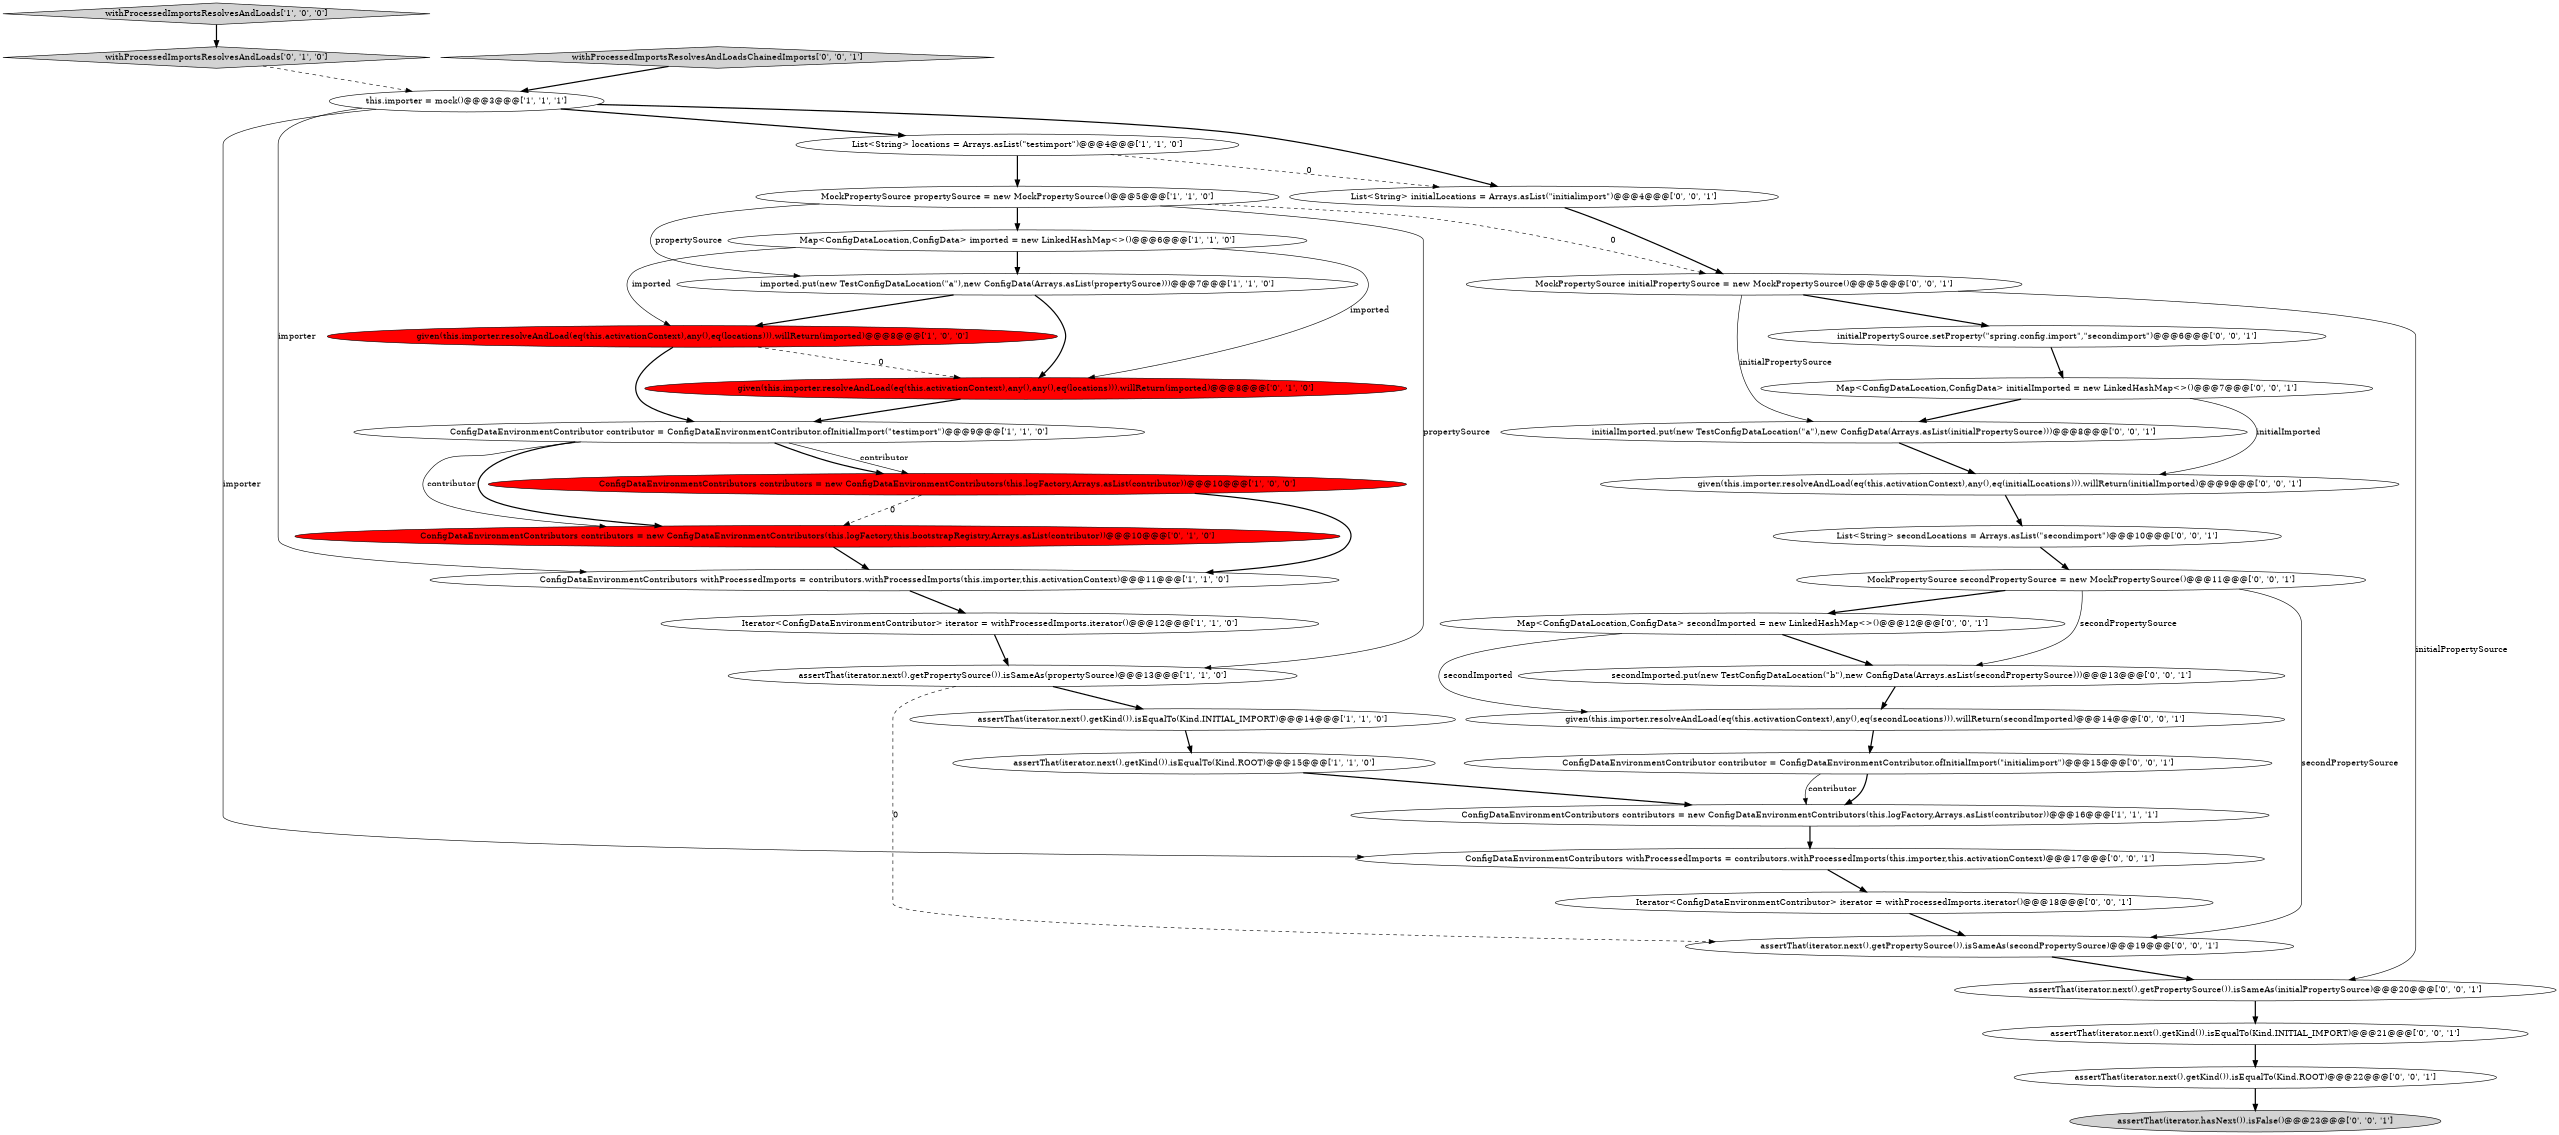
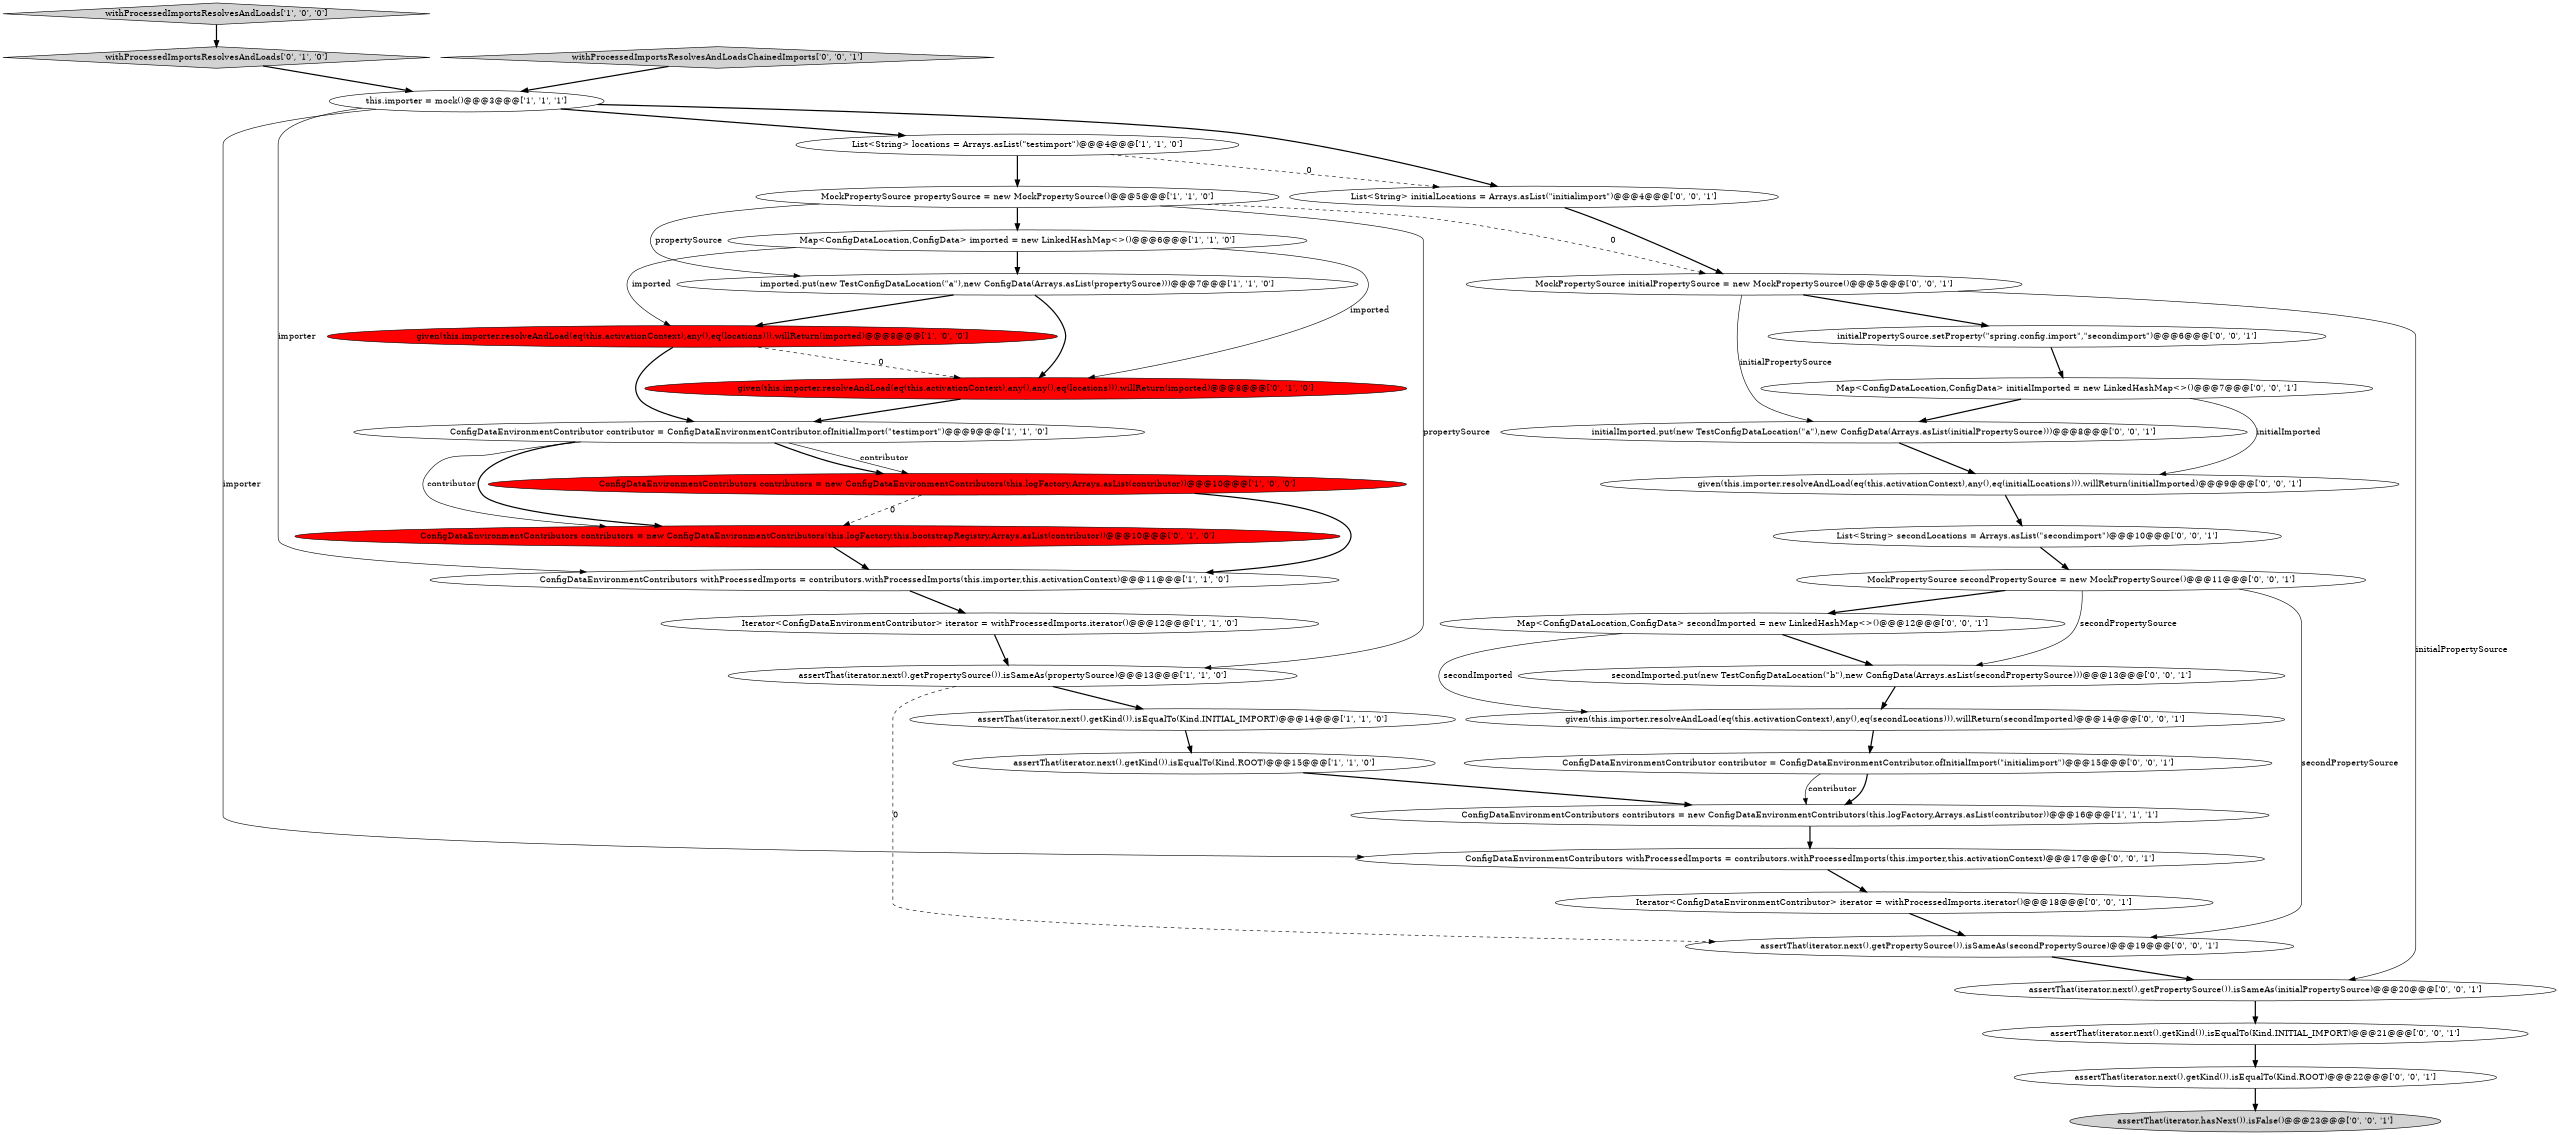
edge "withProcessedImportsResolvesAndLoads['0', '1', '0']" -> "this.importer = mock()@@@3@@@['1', '1', '1']": style dashed -> bold
